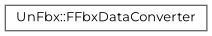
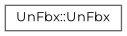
node "UnFbx::FFbxDataConverter": label "UnFbx::FFbxDataConverter" -> "UnFbx::UnFbx"
